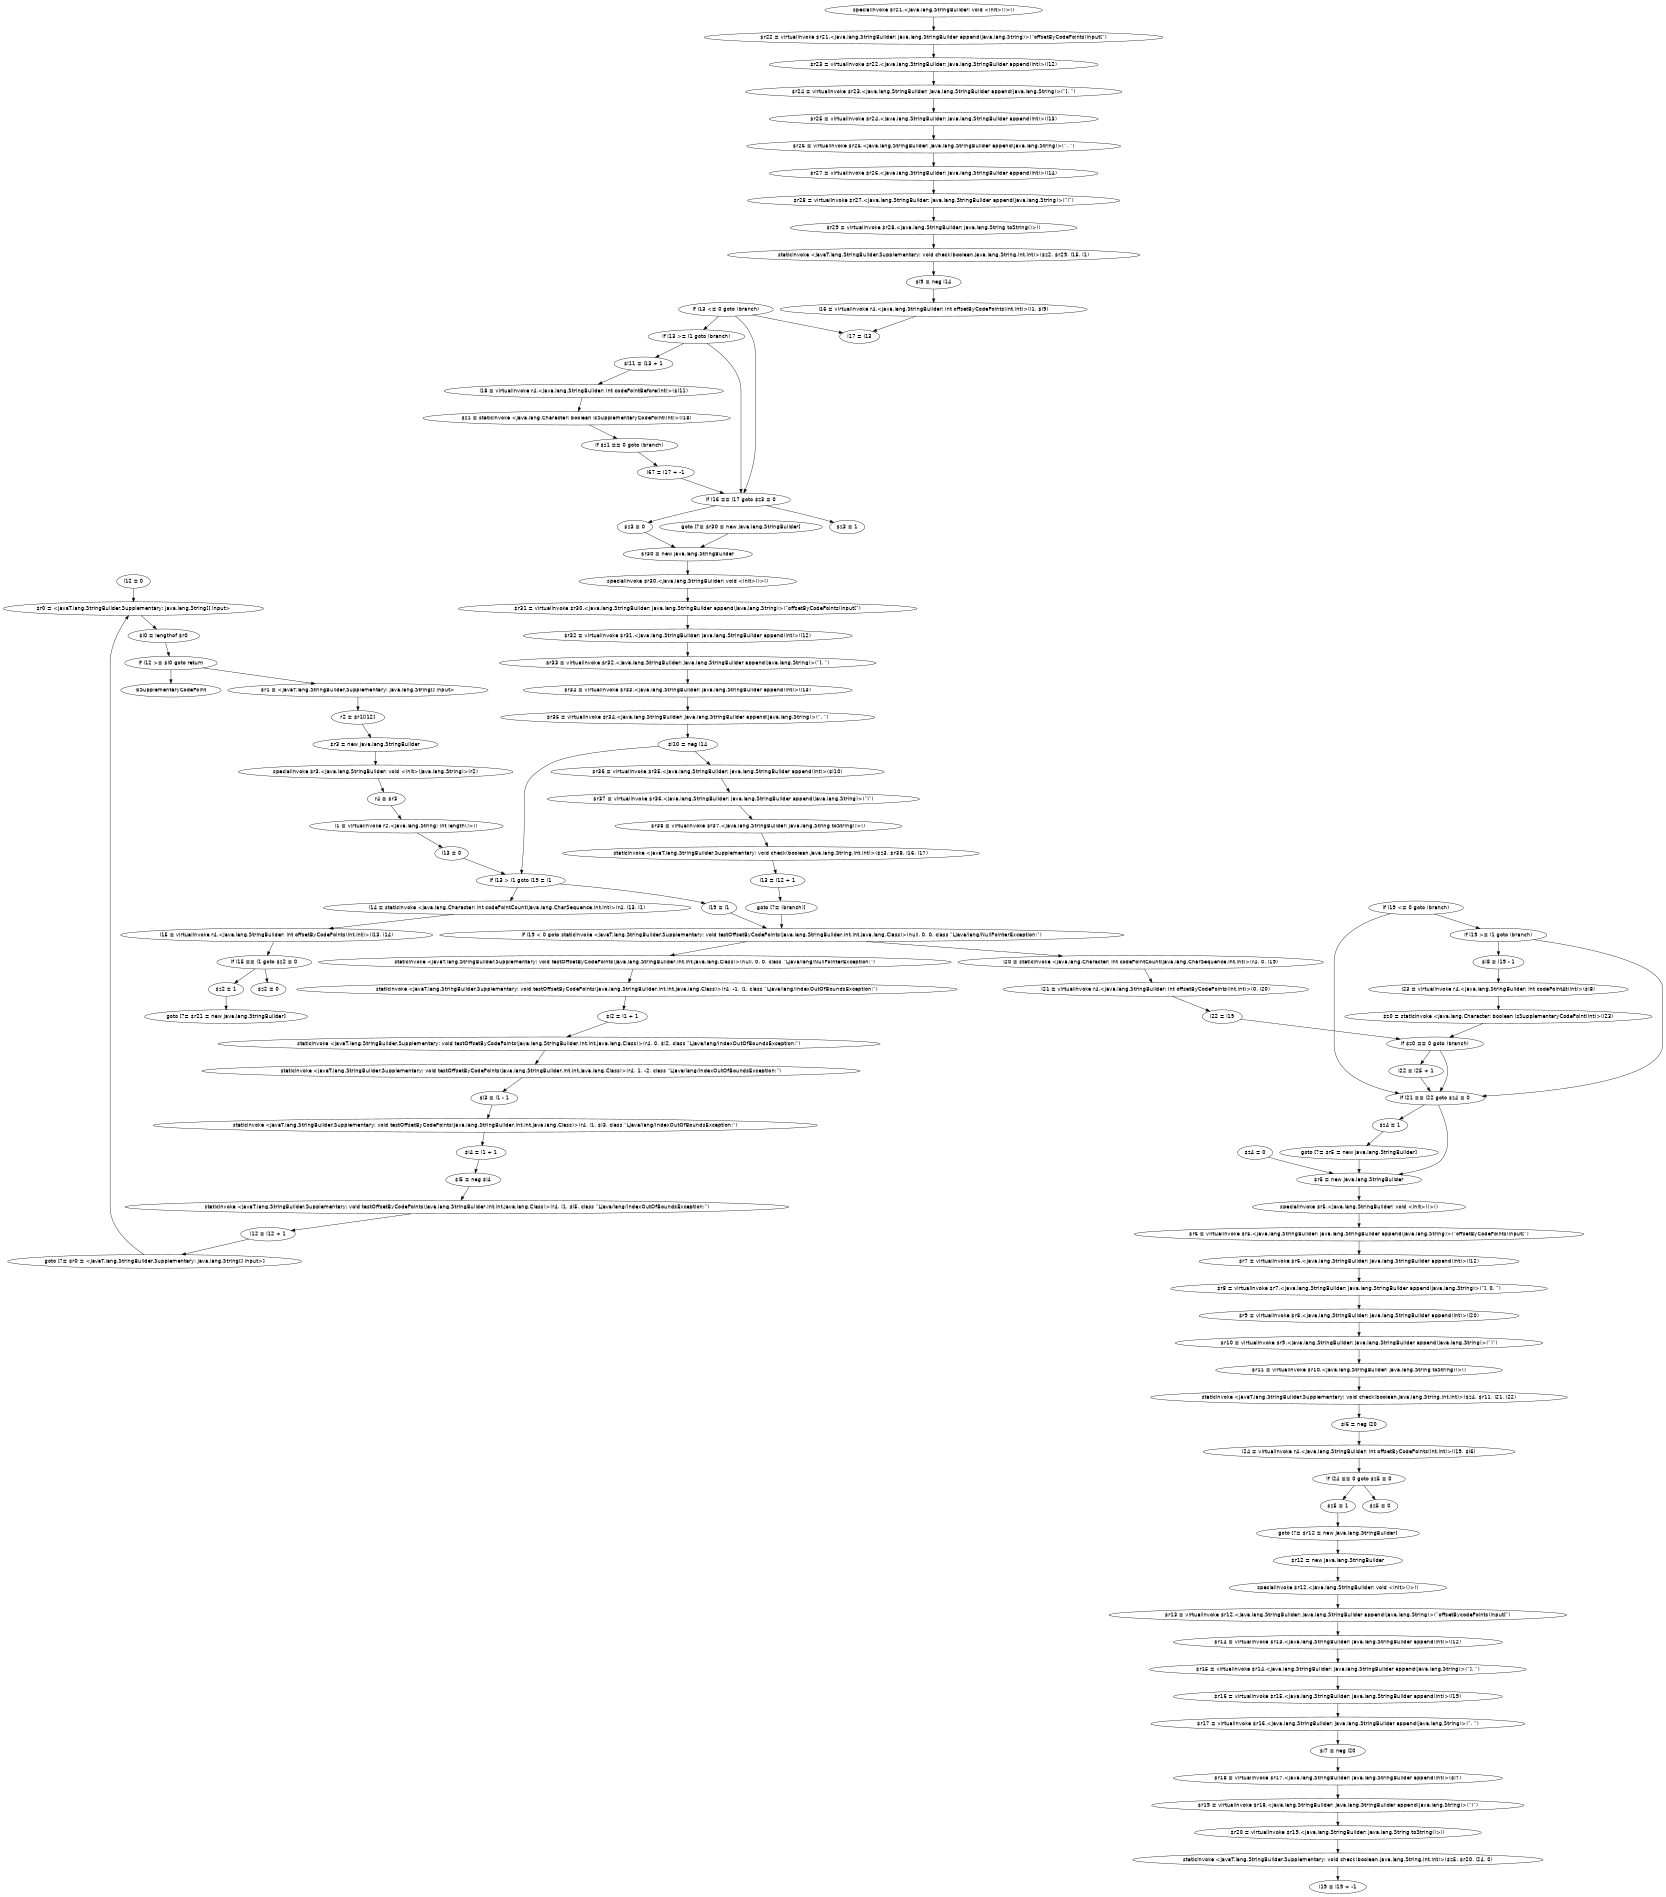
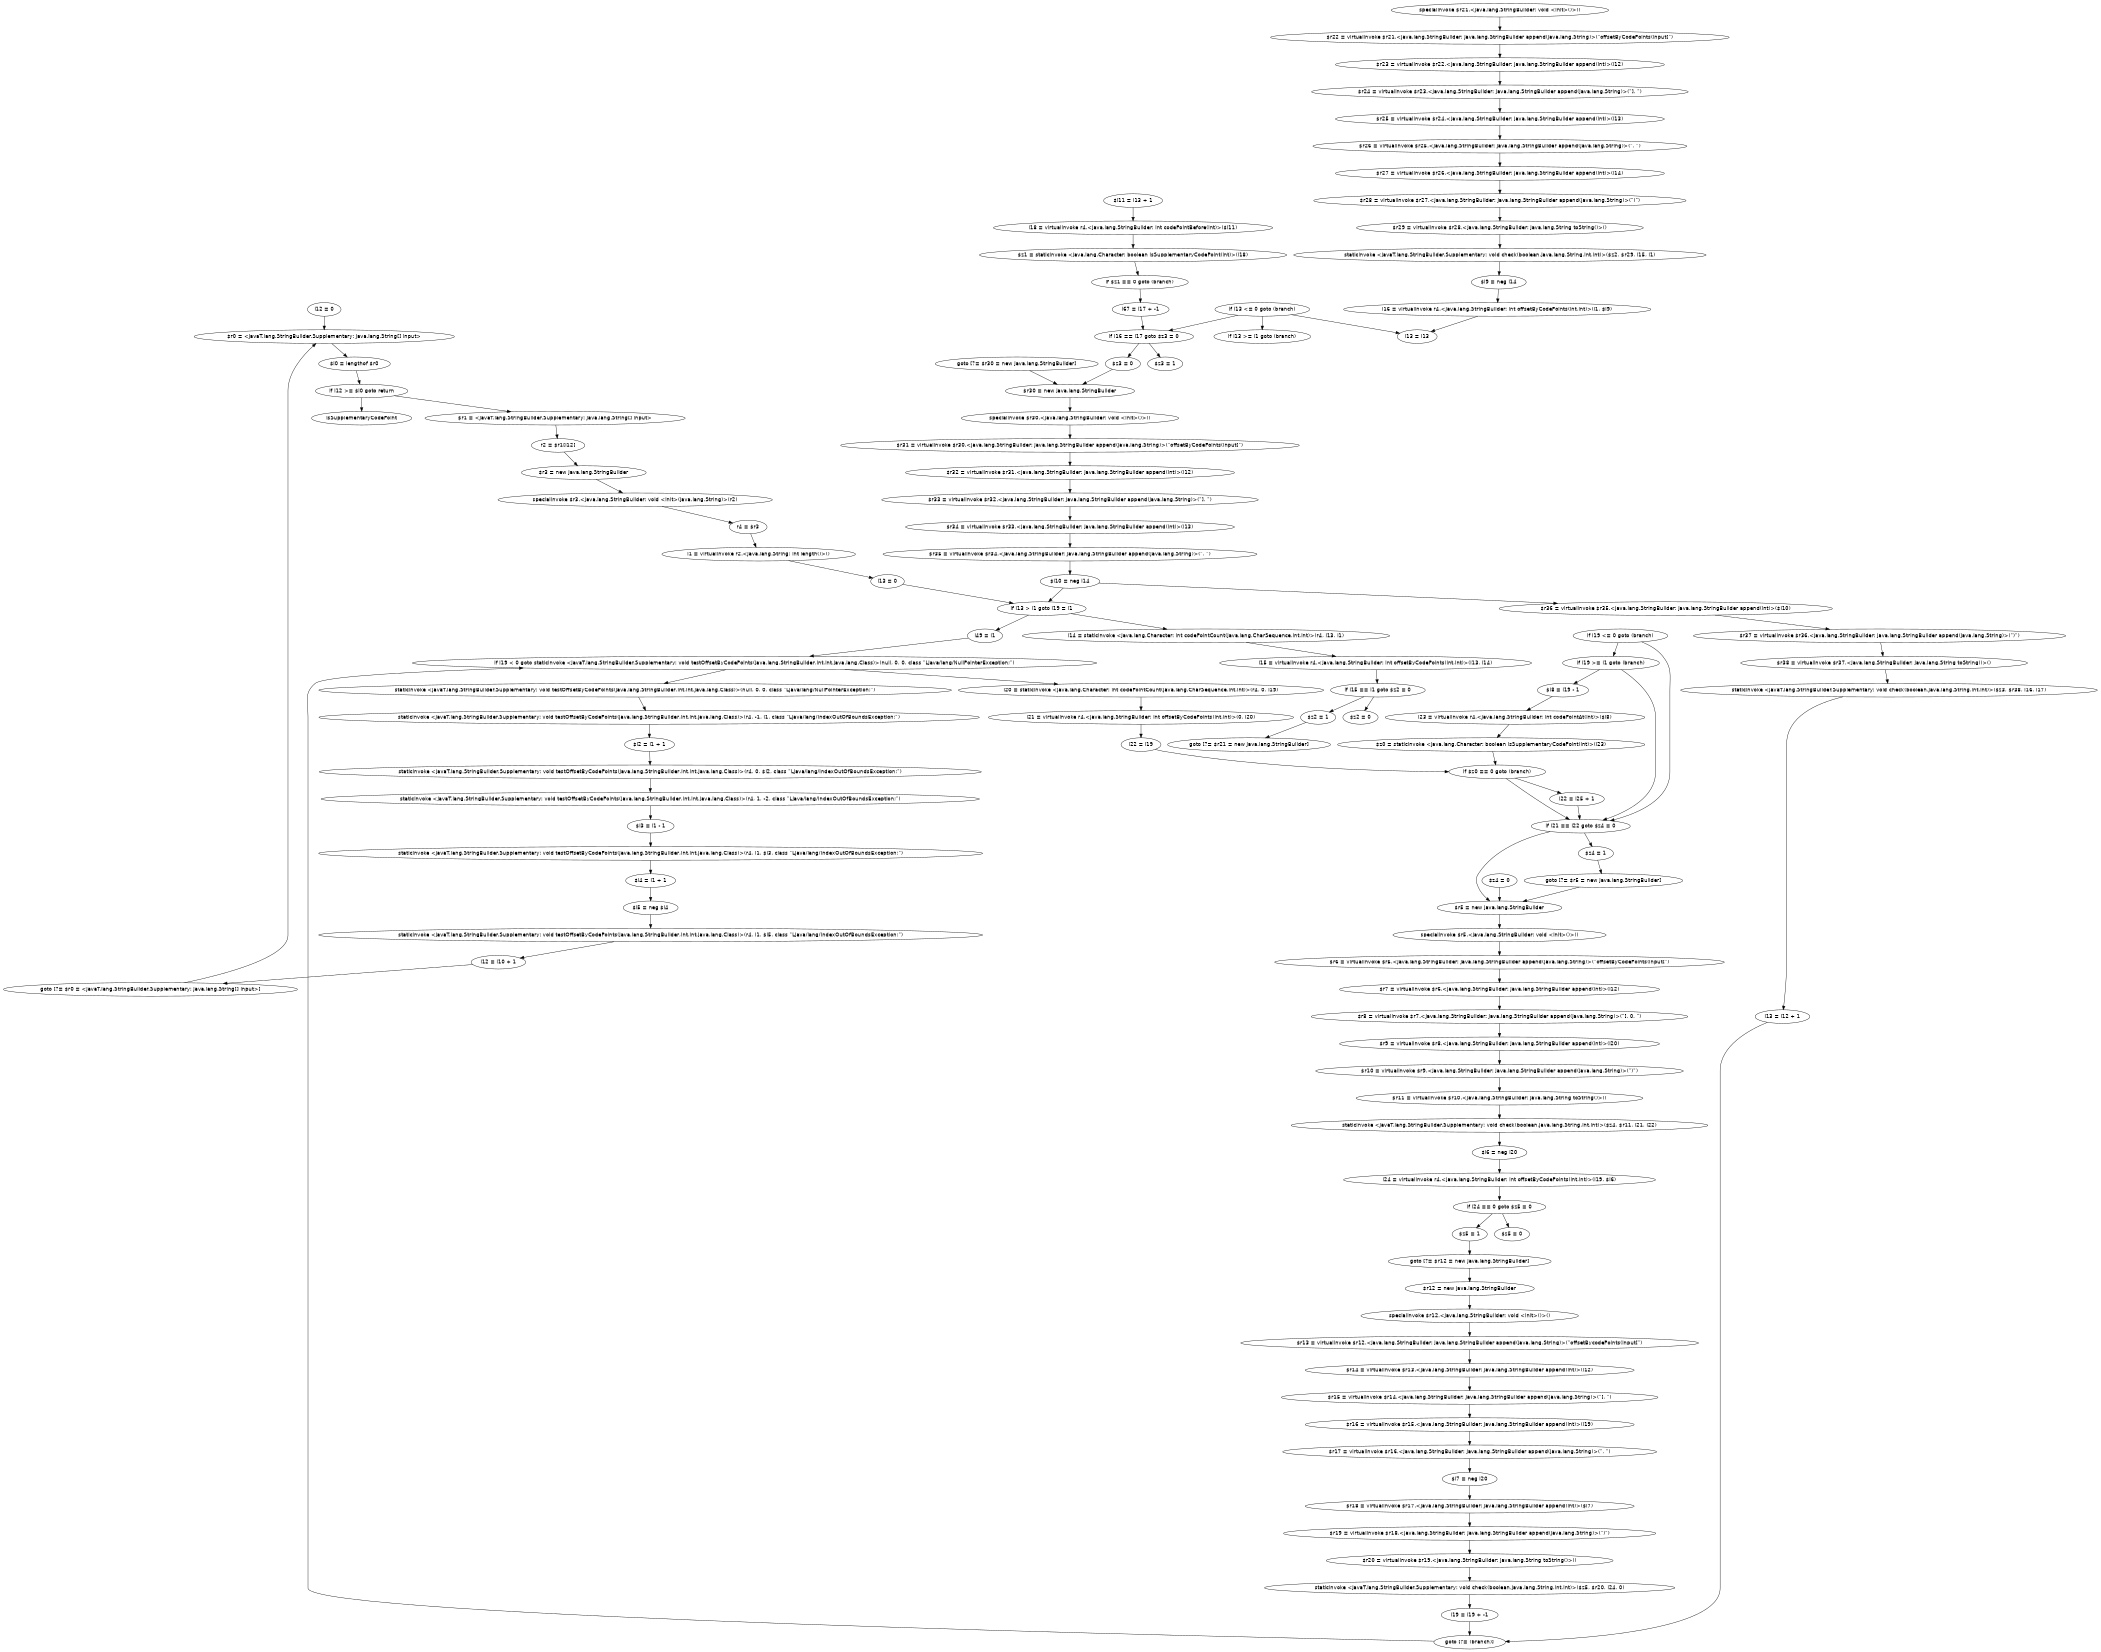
node "i17 = i13": label "i17 = i13" -> "i13 = i13"
edge "if i13 >= i1 goto (branch)" -> "$i11 = i13 + 1": removed
edge "if i13 >= i1 goto (branch)" -> "if i16 == i17 goto $z3 = 0": removed
node "i19 = i1": label "i19 = i1" -> "i49 = i1"
node "i12 = i12 + 1": label "i12 = i12 + 1" -> "i12 = i10 + 1"
edge "i19 = i19 + -1" -> "goto [?= (branch)]": added
